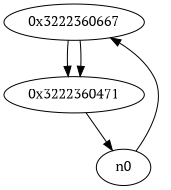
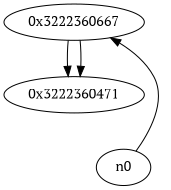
edge "0x3222360471" -> "n0": removed
